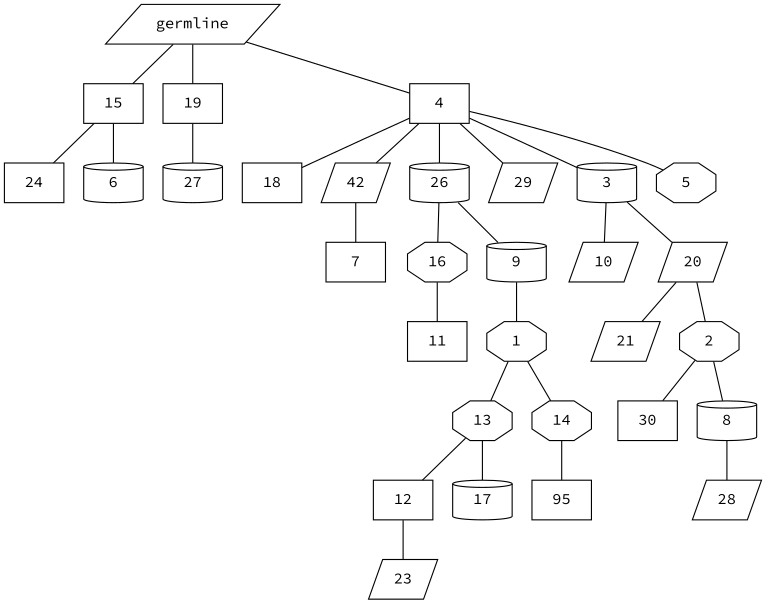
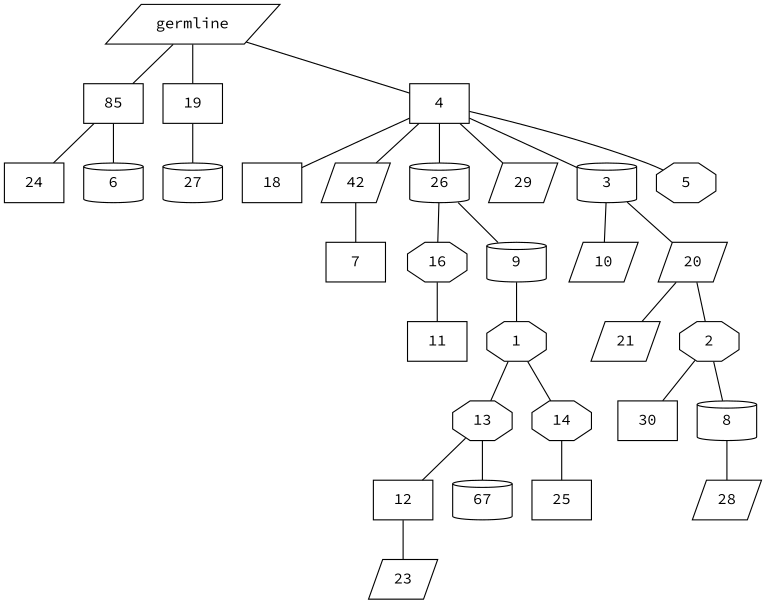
node "15": label "15" -> "85"
node "17": label "17" -> "67"
node "95": label "95" -> "25"
